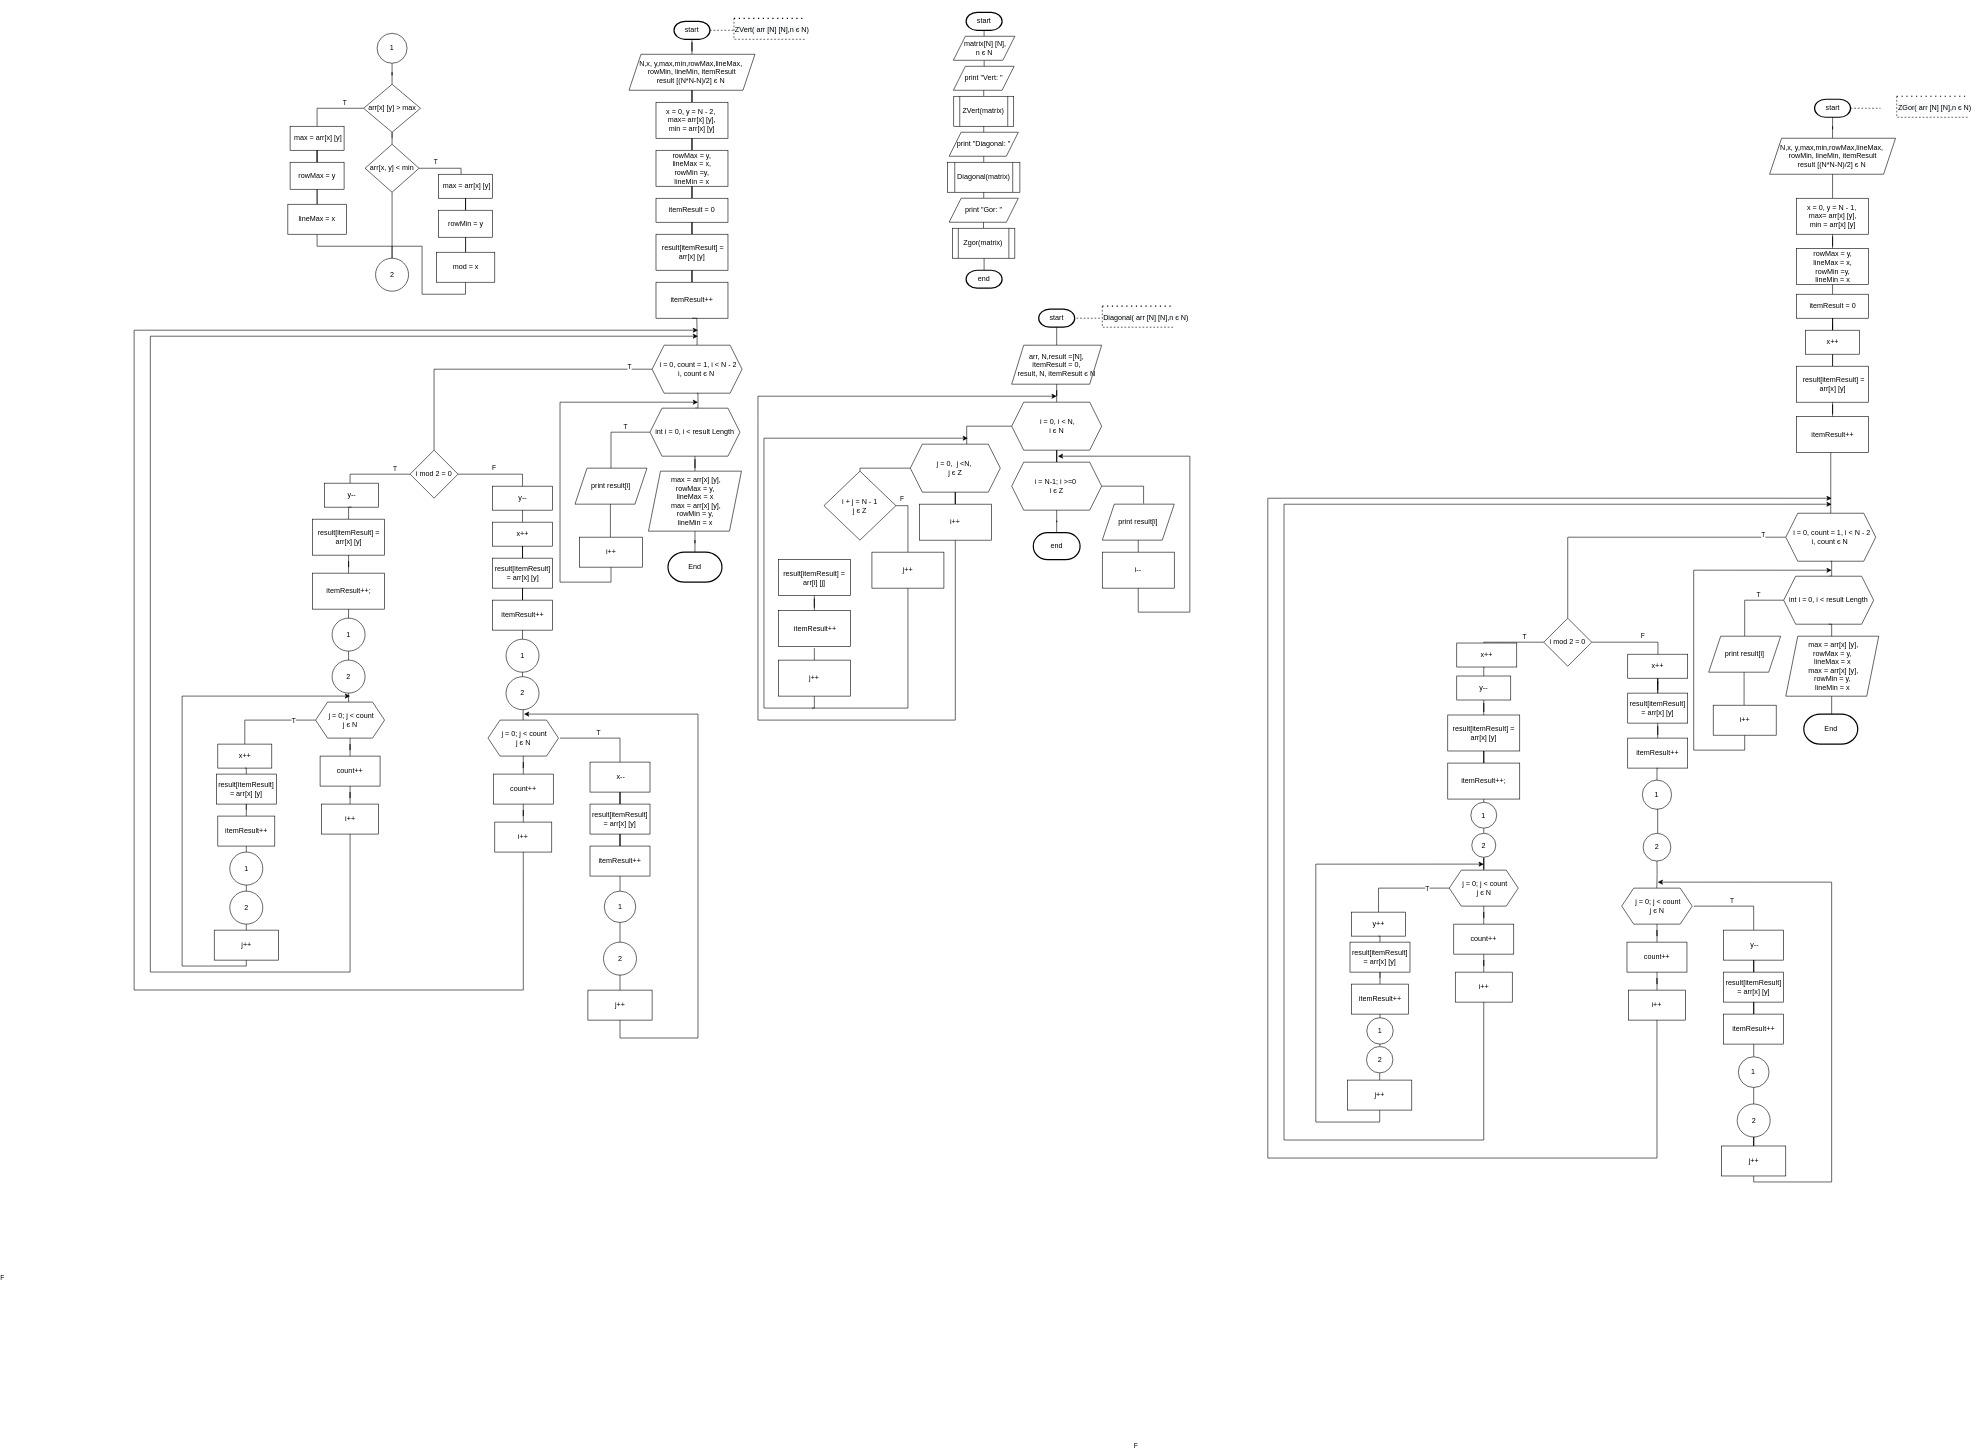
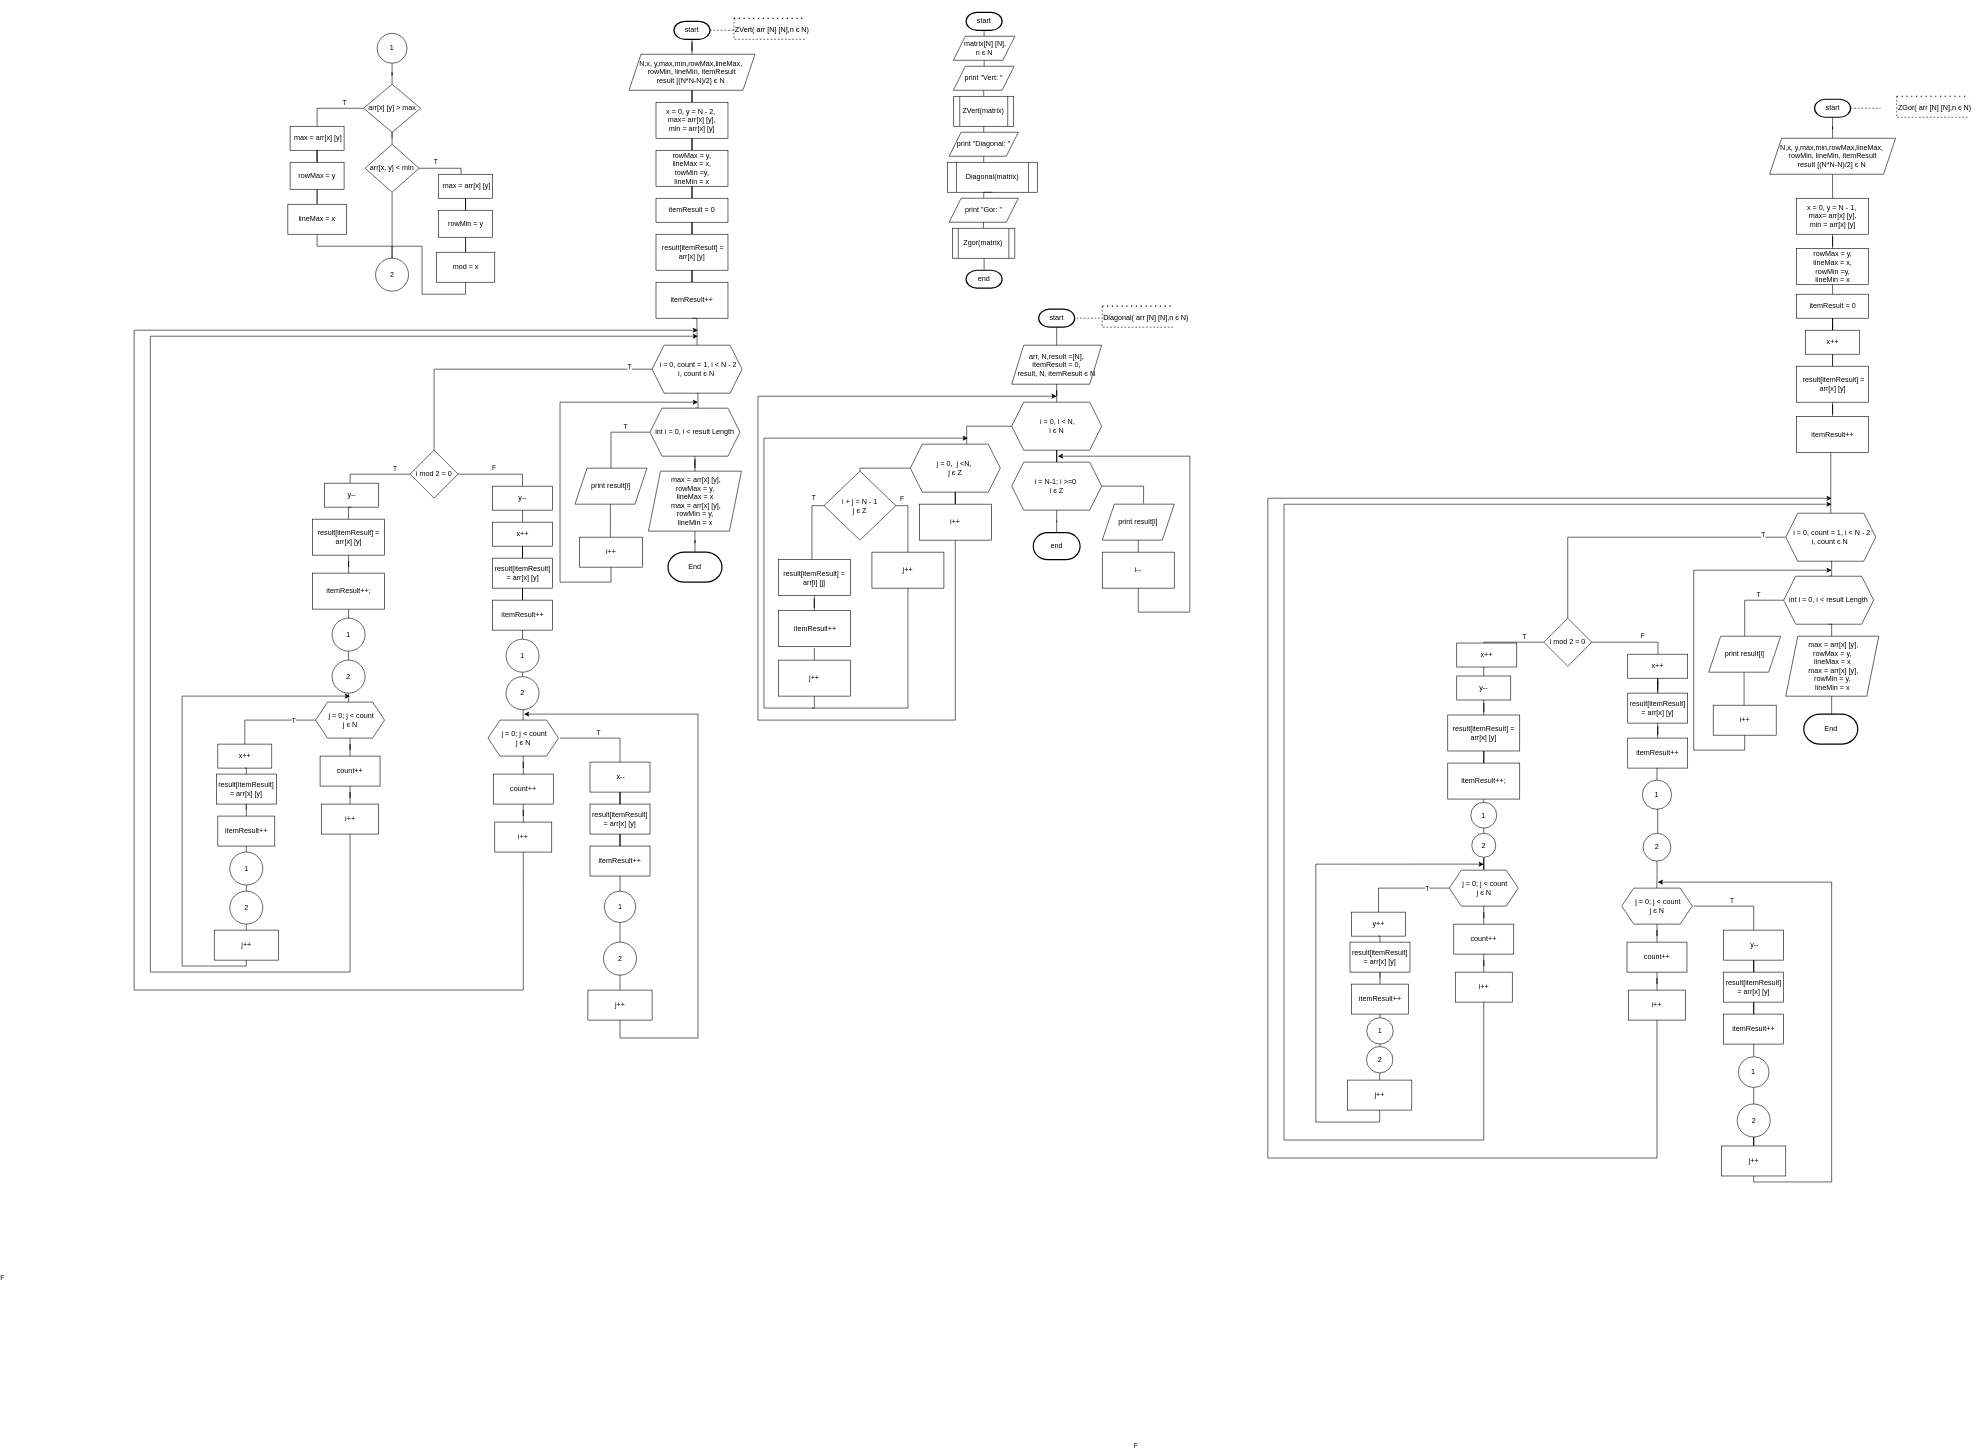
node "Diagonal(matrix)": size 72x30 -> 90x30
edge "i + j = N - 1 j є Z" -- "result[itemResult] = arr[i] [j]": added, label "T"
